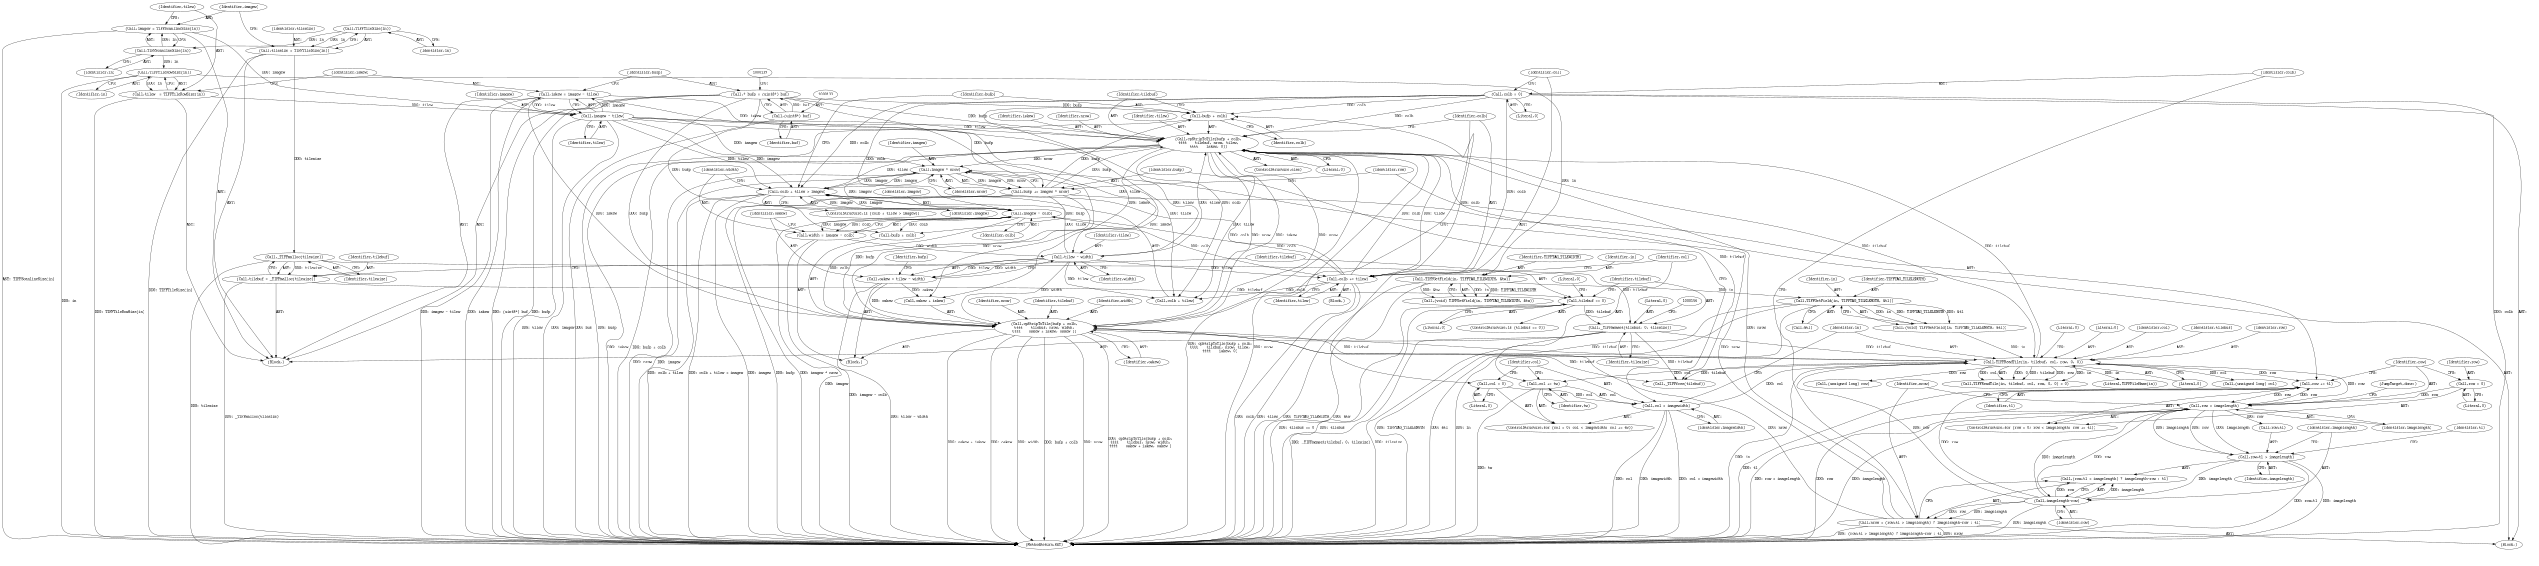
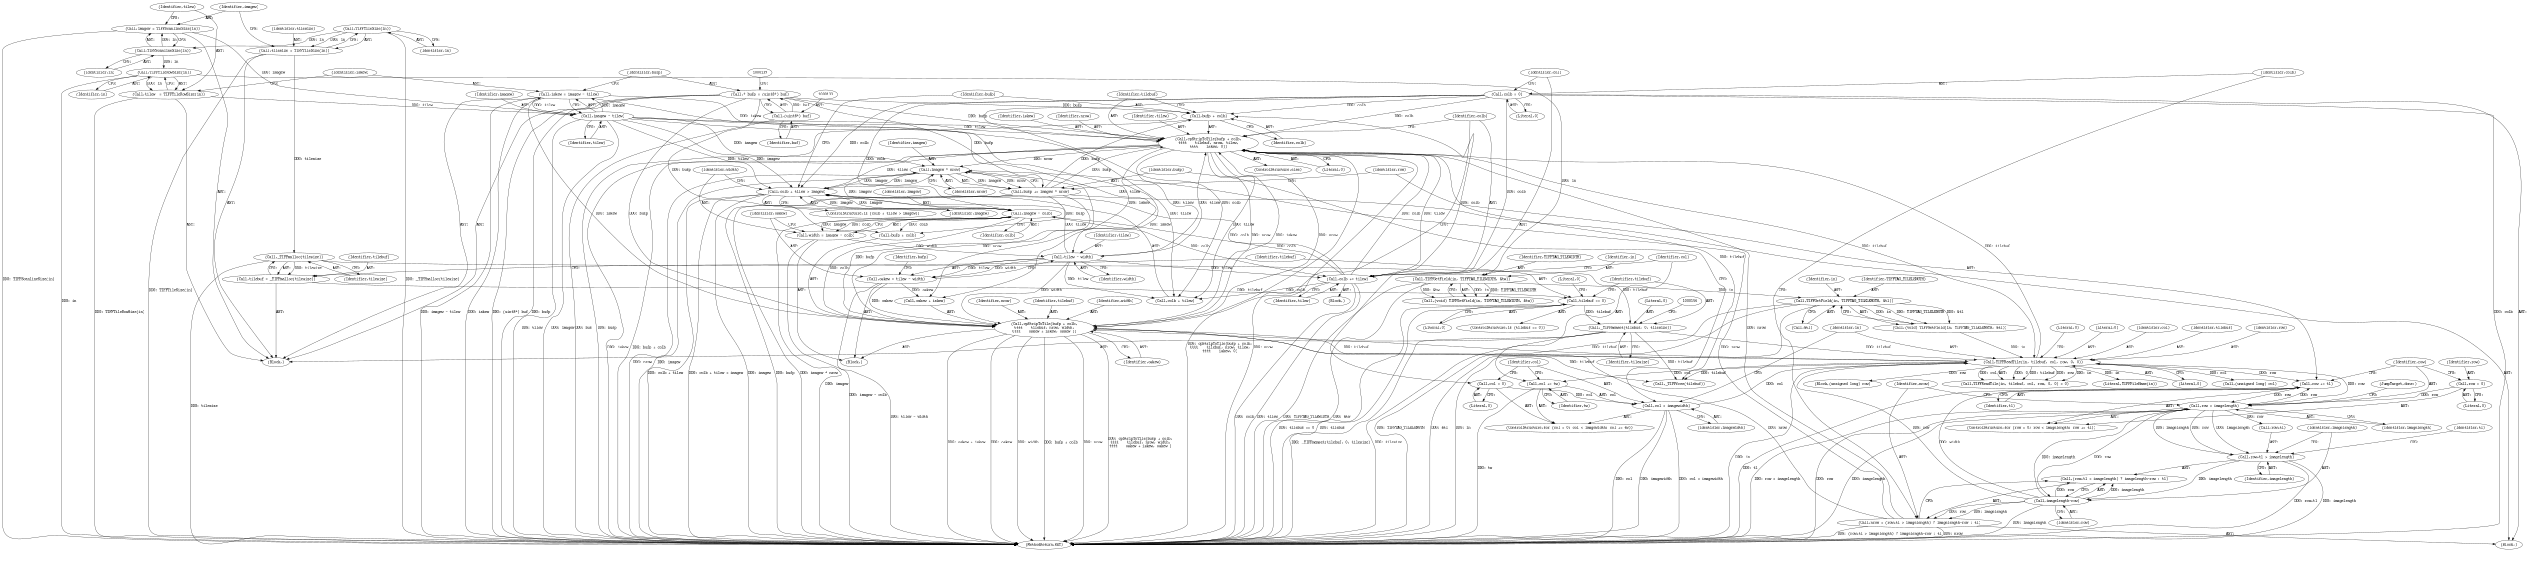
edge "(Call,imagew = TIFFScanlineSize(in))" -> "(MethodReturn,RET)": label "AST: TIFFScanlineSize(in)" -> "DDG: TIFFScanlineSize(in)"
node "(Call,(unsigned long) row)": label "(Call,(unsigned long) row)" -> "(Block,(unsigned long) row)"
edge "(Call,imagelength-row)" -> "(Call,row += tl)": label "DDG: row" -> "DDG: width"
edge "(Call,tilebuf = _TIFFmalloc(tilesize))" -> "(MethodReturn,RET)": now "(Call,TIFFTileSize(in))" -> "(MethodReturn,RET)"
